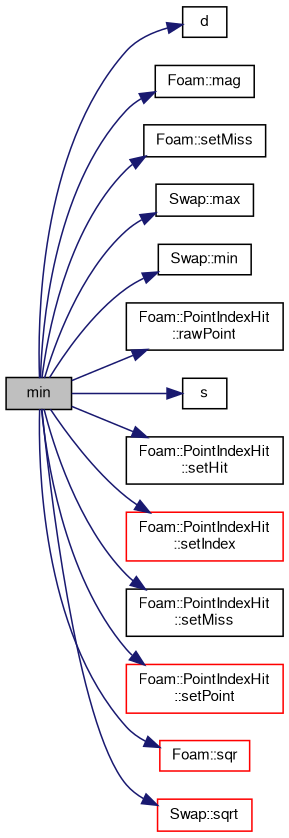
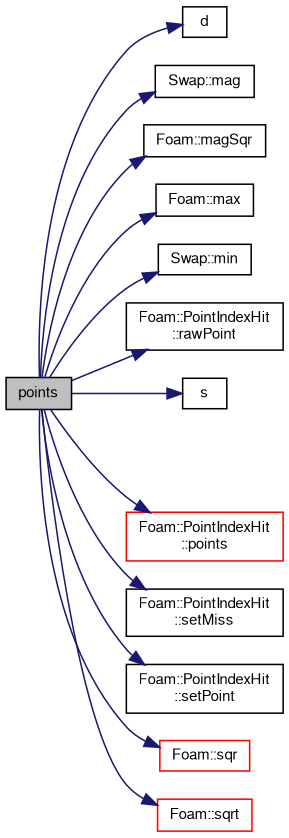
node "Foam::mag": label "Foam::mag" -> "Swap::mag"
node "Foam::setMiss": label "Foam::setMiss" -> "Foam::magSqr"
node "Swap::max": label "Swap::max" -> "Foam::max"
node "min": label "min" -> "points"
node "Foam::PointIndexHit ::setHit": removed
node "Foam::PointIndexHit ::setIndex": label "Foam::PointIndexHit ::setIndex" -> "Foam::PointIndexHit ::points"
node "Foam::PointIndexHit ::setPoint": color red -> black
node "Swap::sqrt": label "Swap::sqrt" -> "Foam::sqrt"
